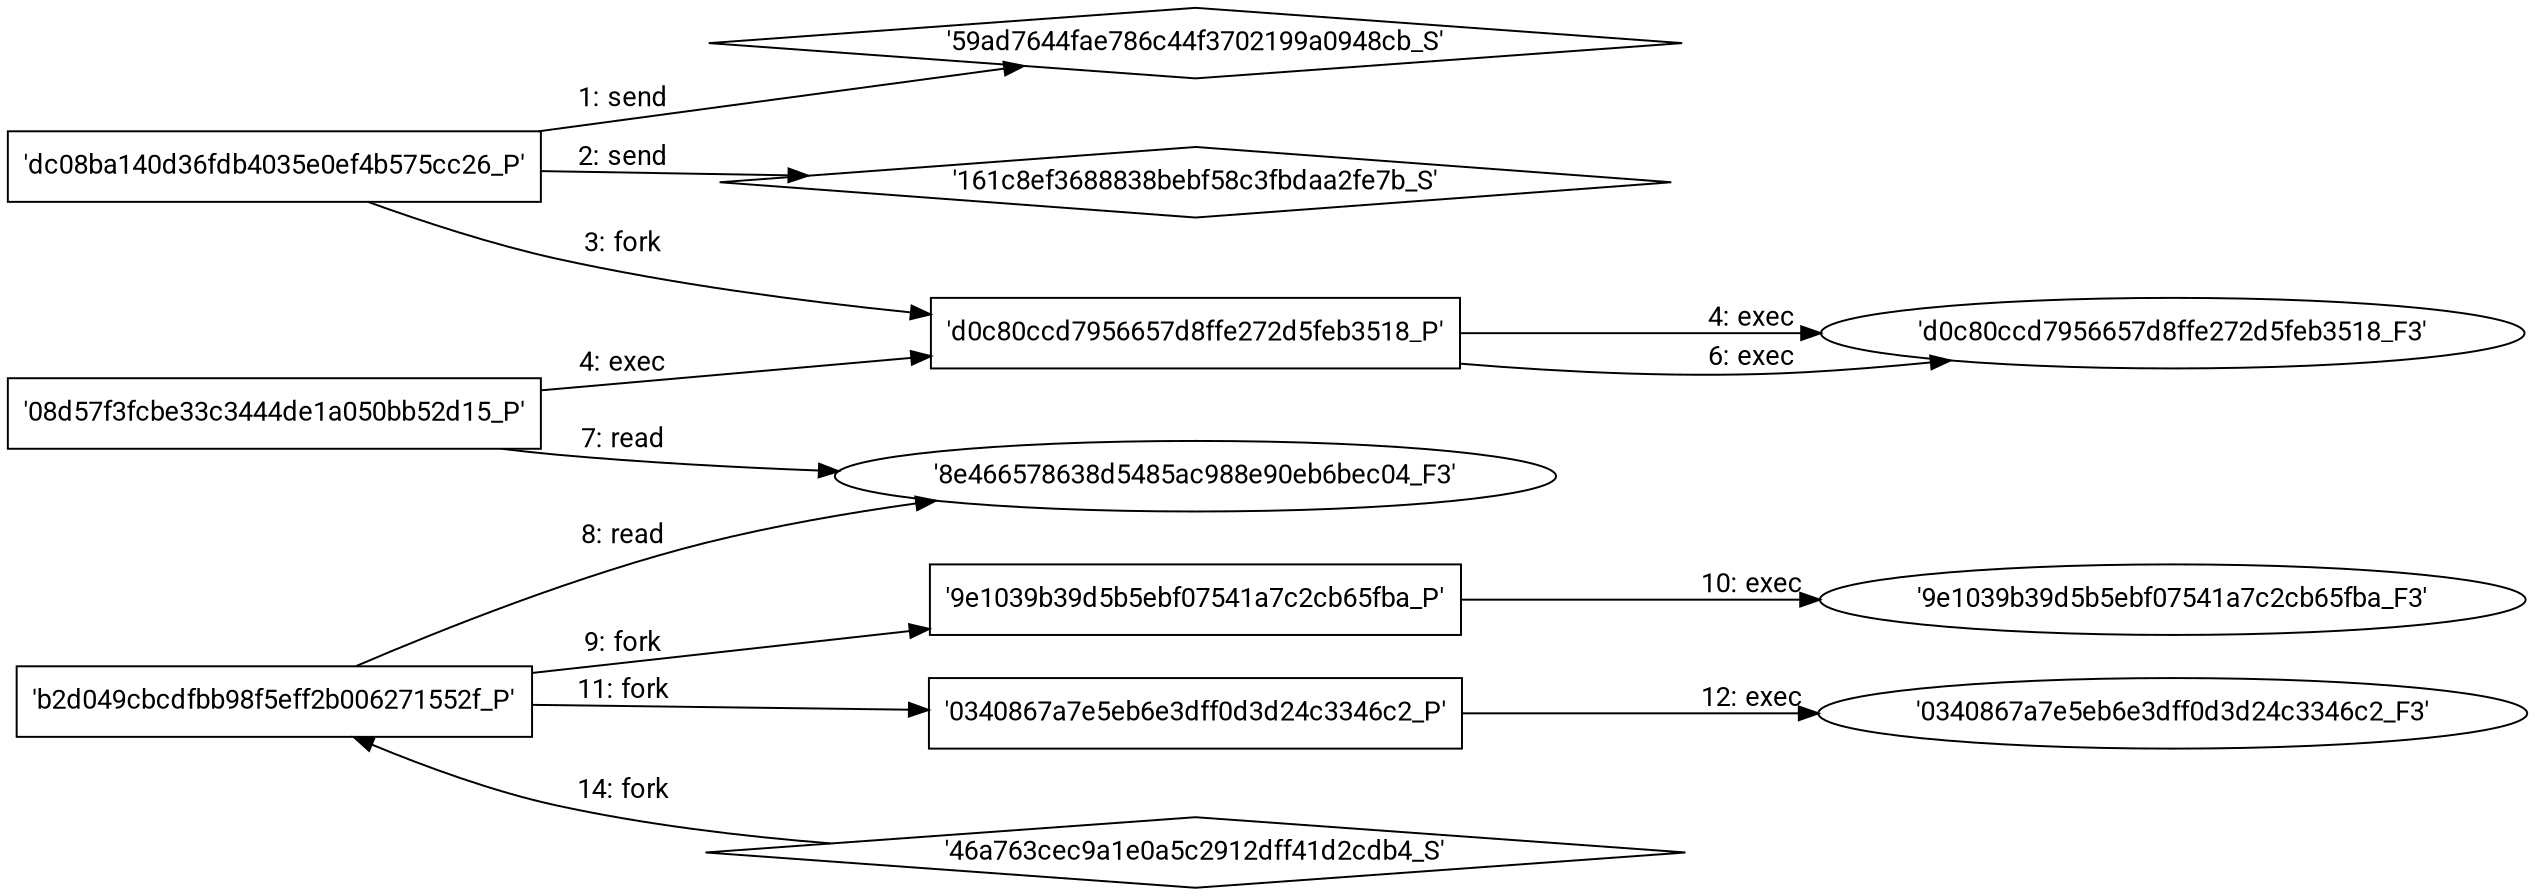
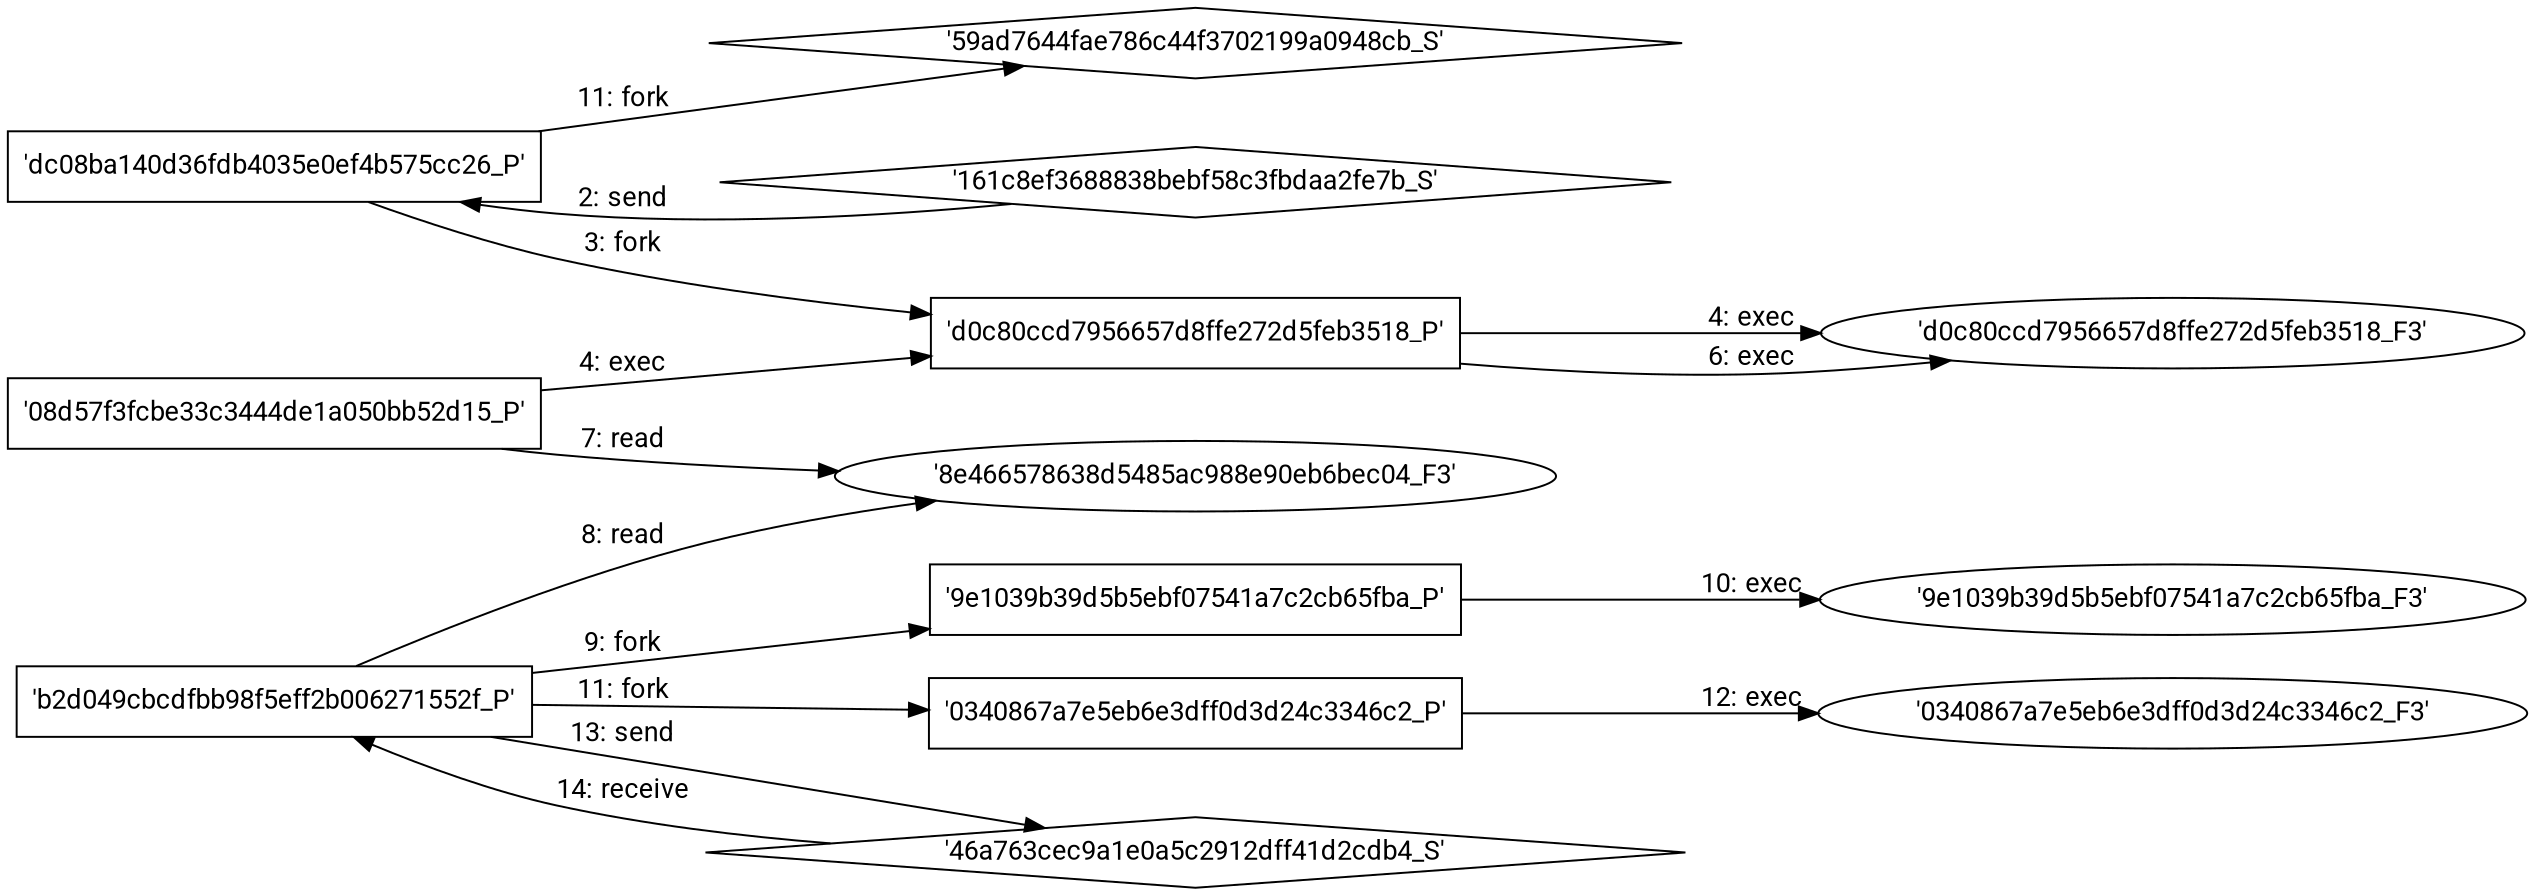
edge "'dc08ba140d36fdb4035e0ef4b575cc26_P'" -> "'59ad7644fae786c44f3702199a0948cb_S'": label "1: send" -> "11: fork"
edge "'dc08ba140d36fdb4035e0ef4b575cc26_P'" -> "'161c8ef3688838bebf58c3fbdaa2fe7b_S'": reversed
edge "'b2d049cbcdfbb98f5eff2b006271552f_P'" -> "'46a763cec9a1e0a5c2912dff41d2cdb4_S'": added, label "13: send"
edge "'46a763cec9a1e0a5c2912dff41d2cdb4_S'" -> "'b2d049cbcdfbb98f5eff2b006271552f_P'": label "14: fork" -> "14: receive"
